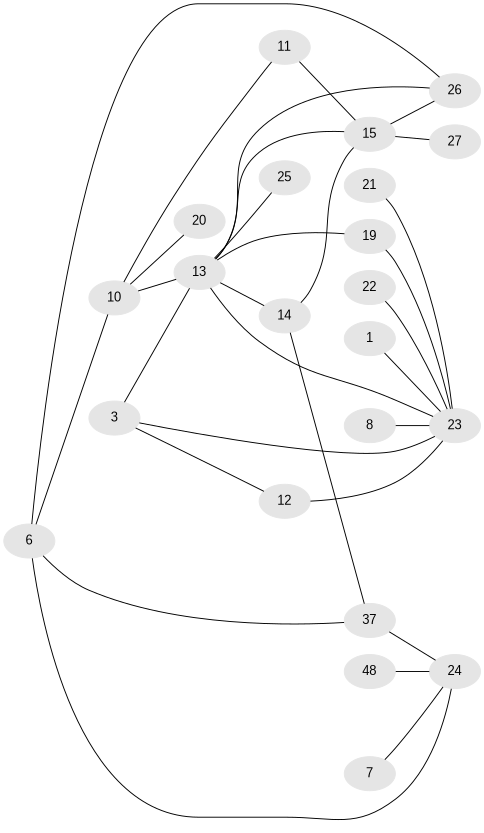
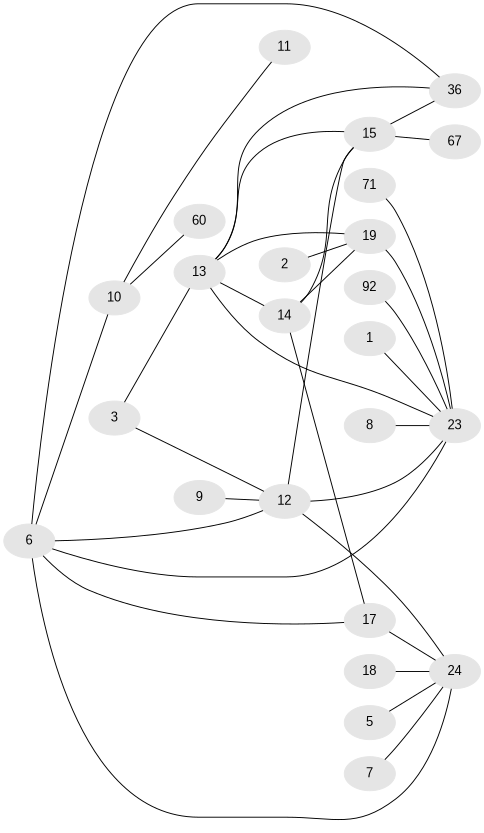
edge "11" -- "15": now "12" -- "15"
node "26": label "26" -> "36"
node "27": label "27" -> "67"
node "25": removed
node "21": label "21" -> "71"
node "20": label "20" -> "60"
node "2": added
edge "19" -- "14": added
edge "13" -- "10": removed
node "22": label "22" -> "92"
edge "3" -- "23": now "6" -- "23"
node "9": added
edge "12" -- "6": added
edge "12" -- "24": added
node "37": label "37" -> "17"
node "48": label "48" -> "18"
node "5": added
